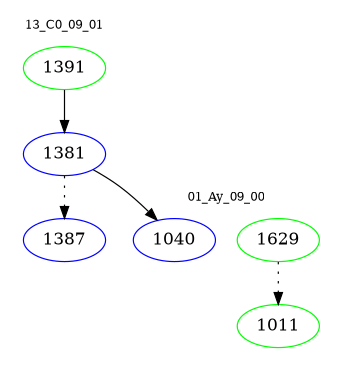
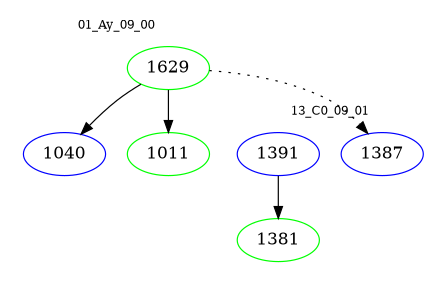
node "1391": color green -> blue
node "1381": color blue -> green
edge "1381" -> "1387": now "1629" -> "1387"
edge "1381" -> "1040": now "1629" -> "1040"
edge "1629" -> "1011": style dotted -> solid
